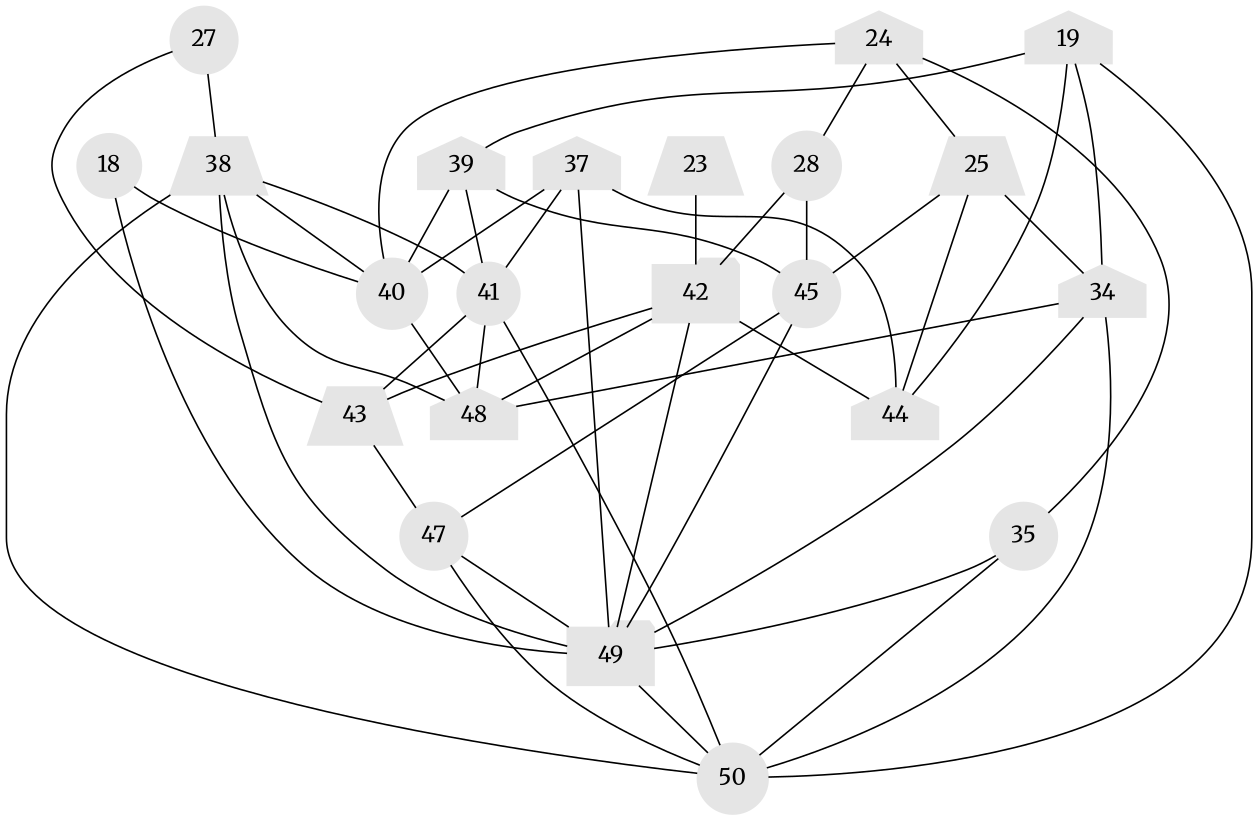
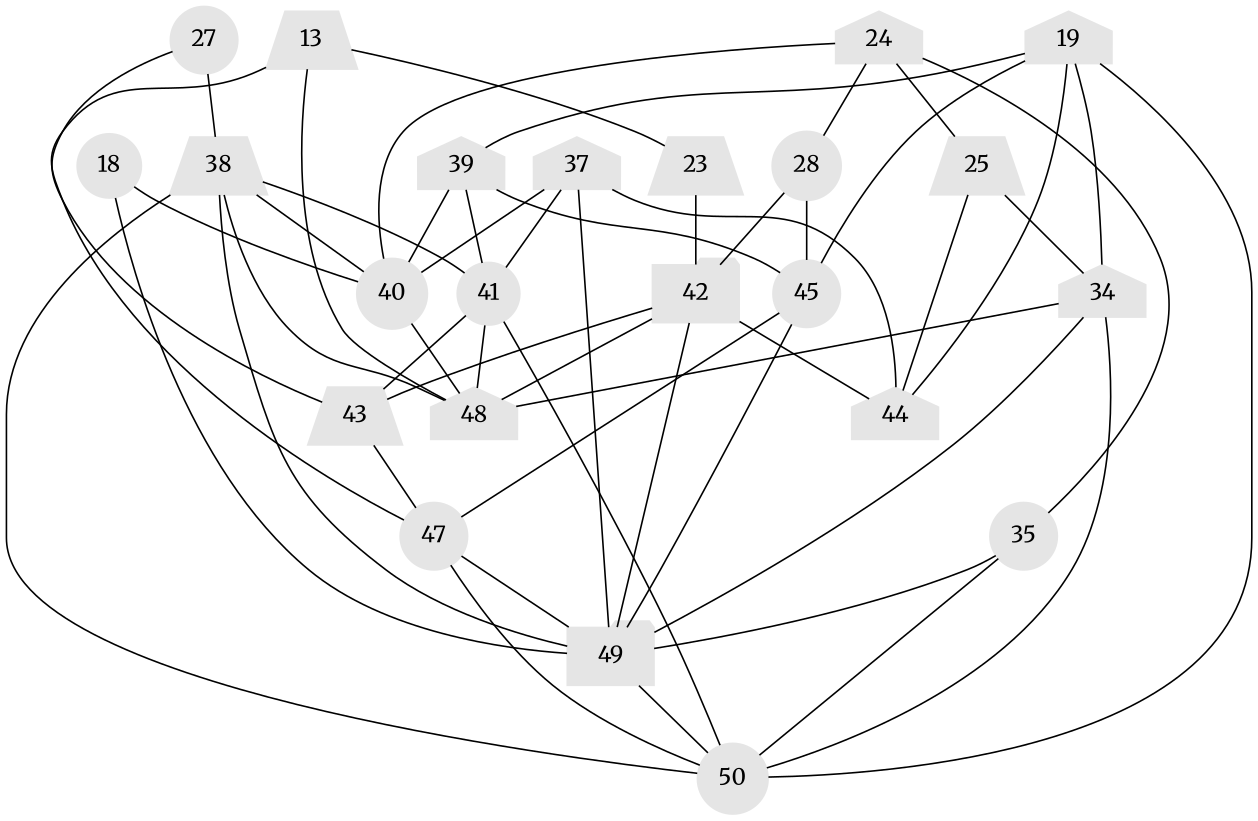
node "13": added
edge "25" -- "45": now "19" -- "45"
